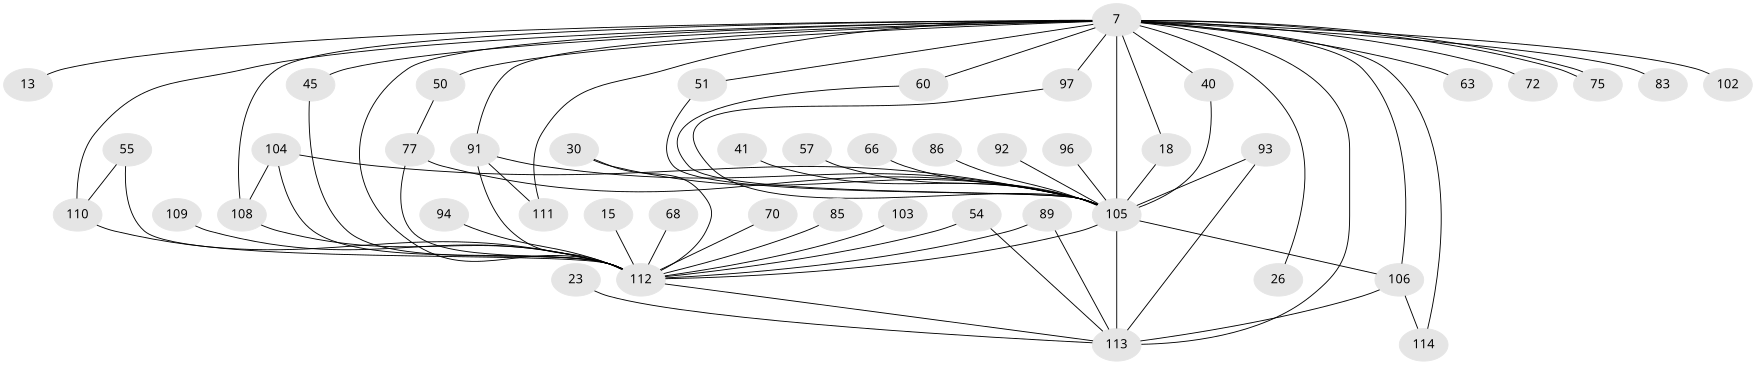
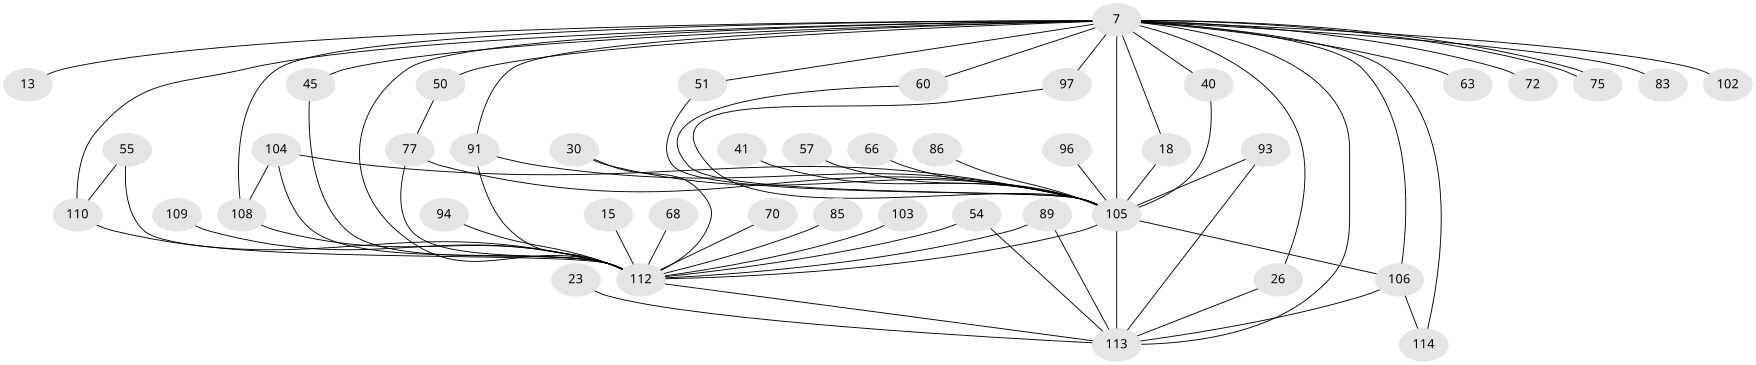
node "92": removed
node "111": removed
edge "26" -- "113": added
